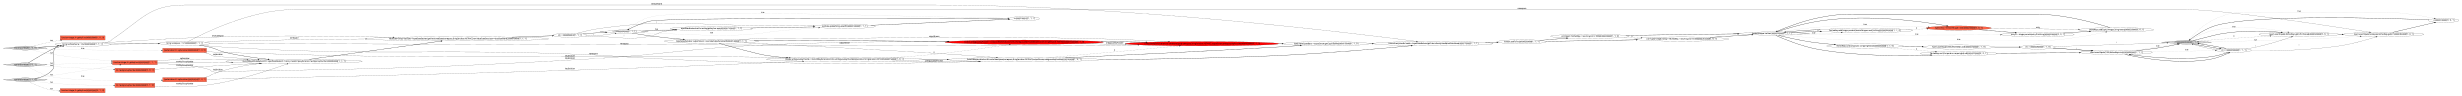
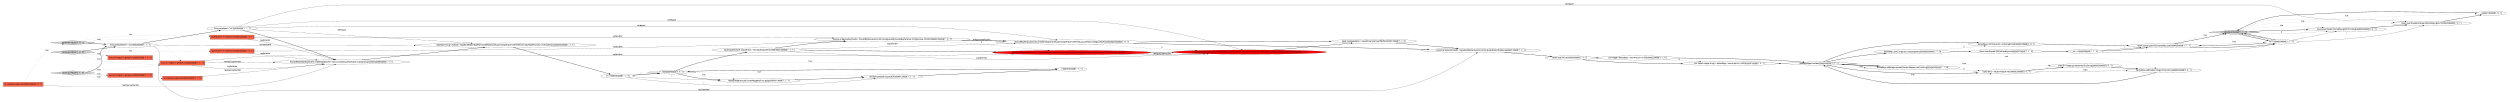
node "Tuple2 entry = iteratorWrapper.next()@@@23@@@['0', '0', '1']": fillcolor tomato -> white
edge "int i = 0@@@28@@@['1', '1', '0']" -> "i < 1000@@@30@@@['1', '1', '1']": now "int i = 0@@@28@@@['1', '1', '0']" -> "int i = 0@@@29@@@['1', '1', '1']"
edge "testIteratorHelper['0', '0', '1']" -> "int maxKeyGroupNumber@@@2@@@['0', '0', '1']": reversed
